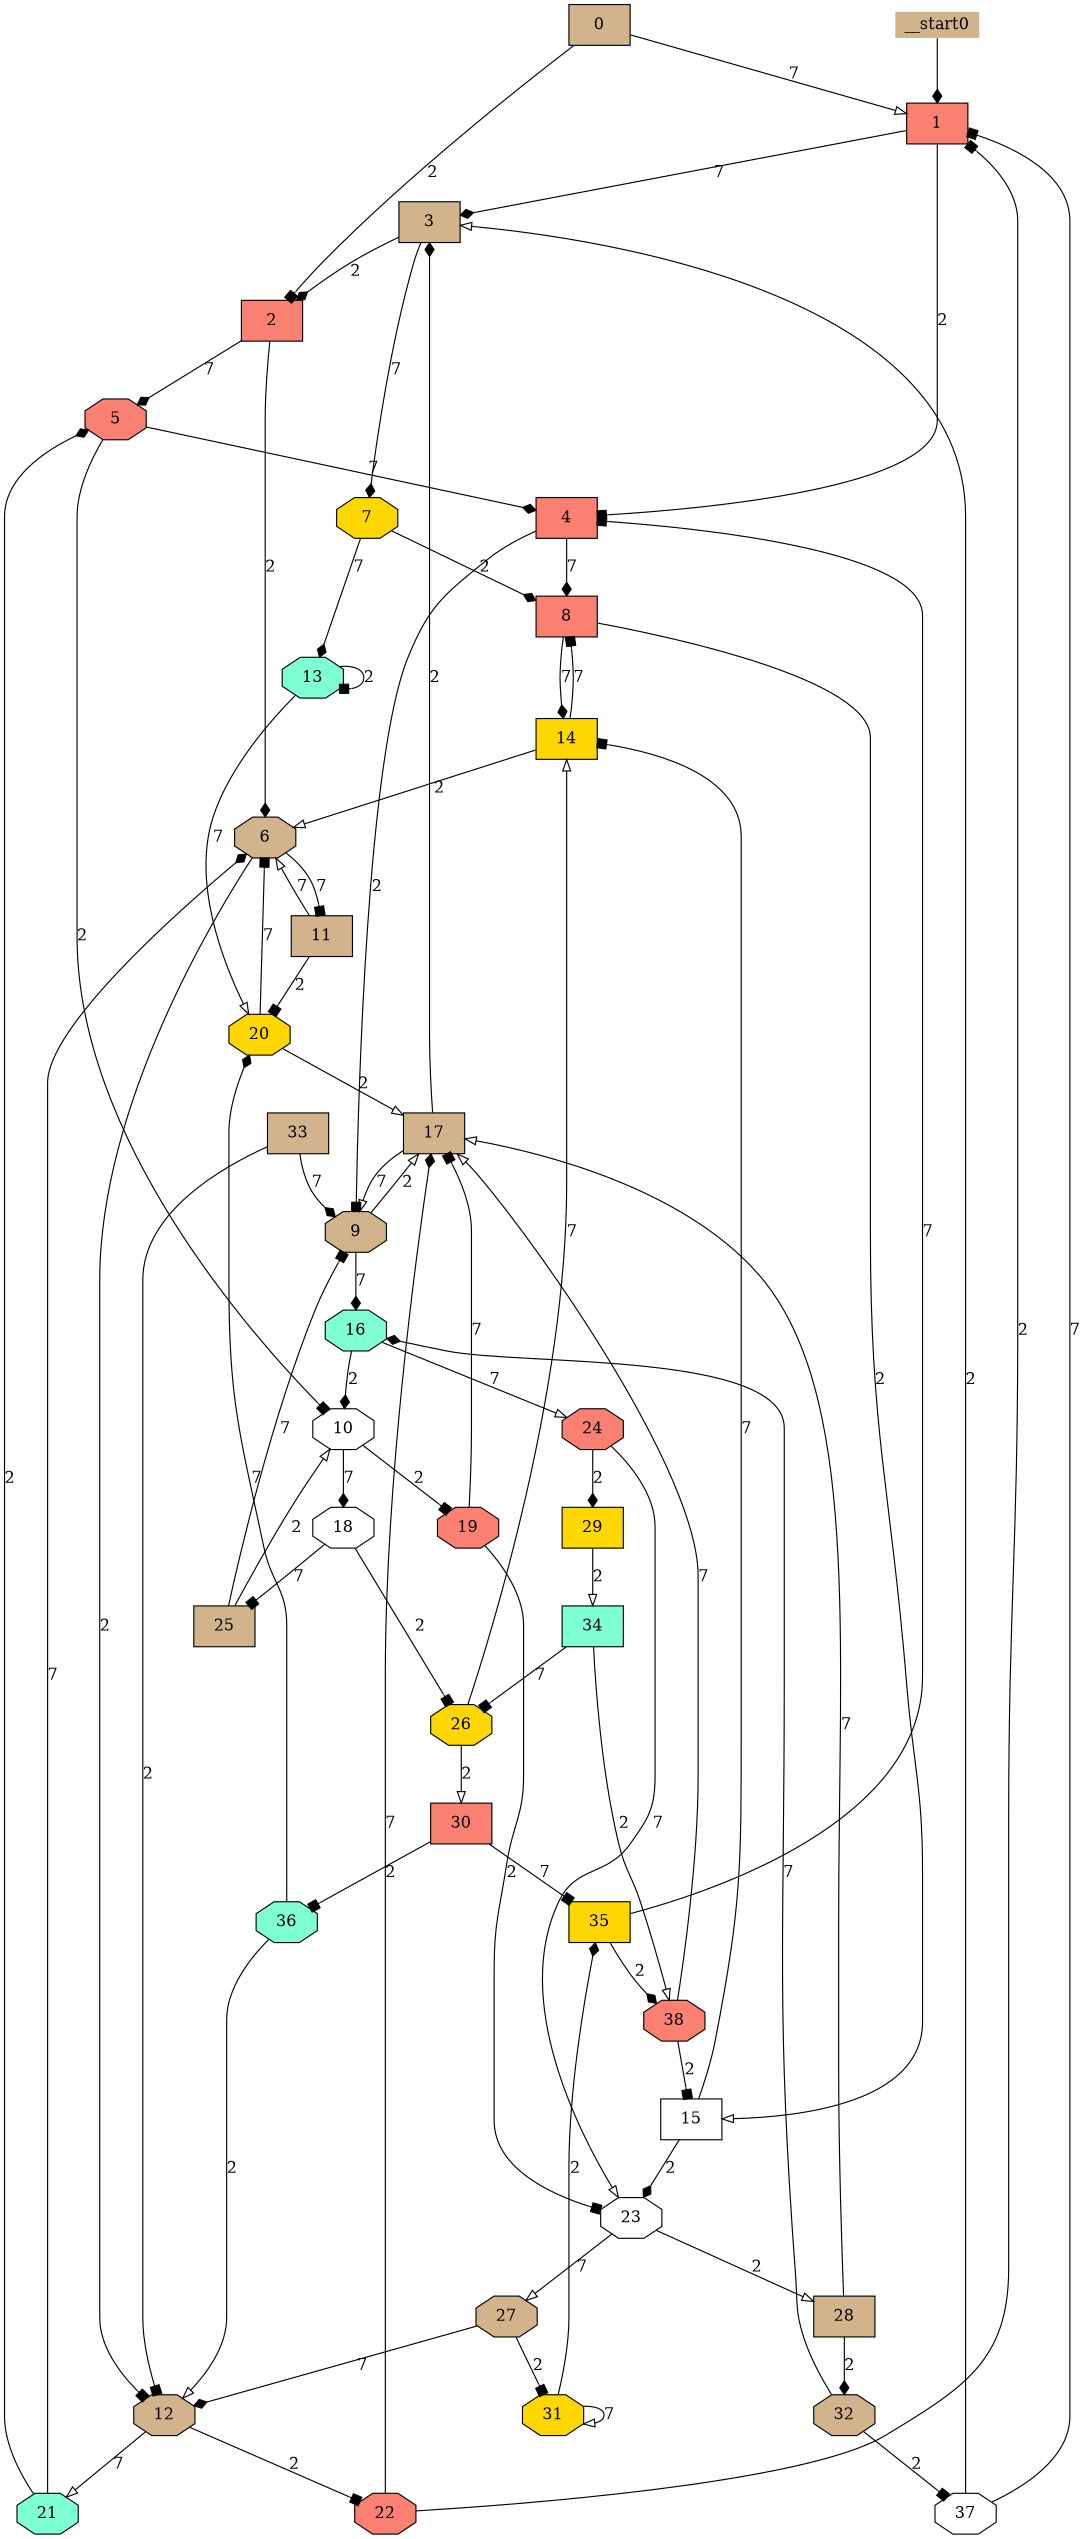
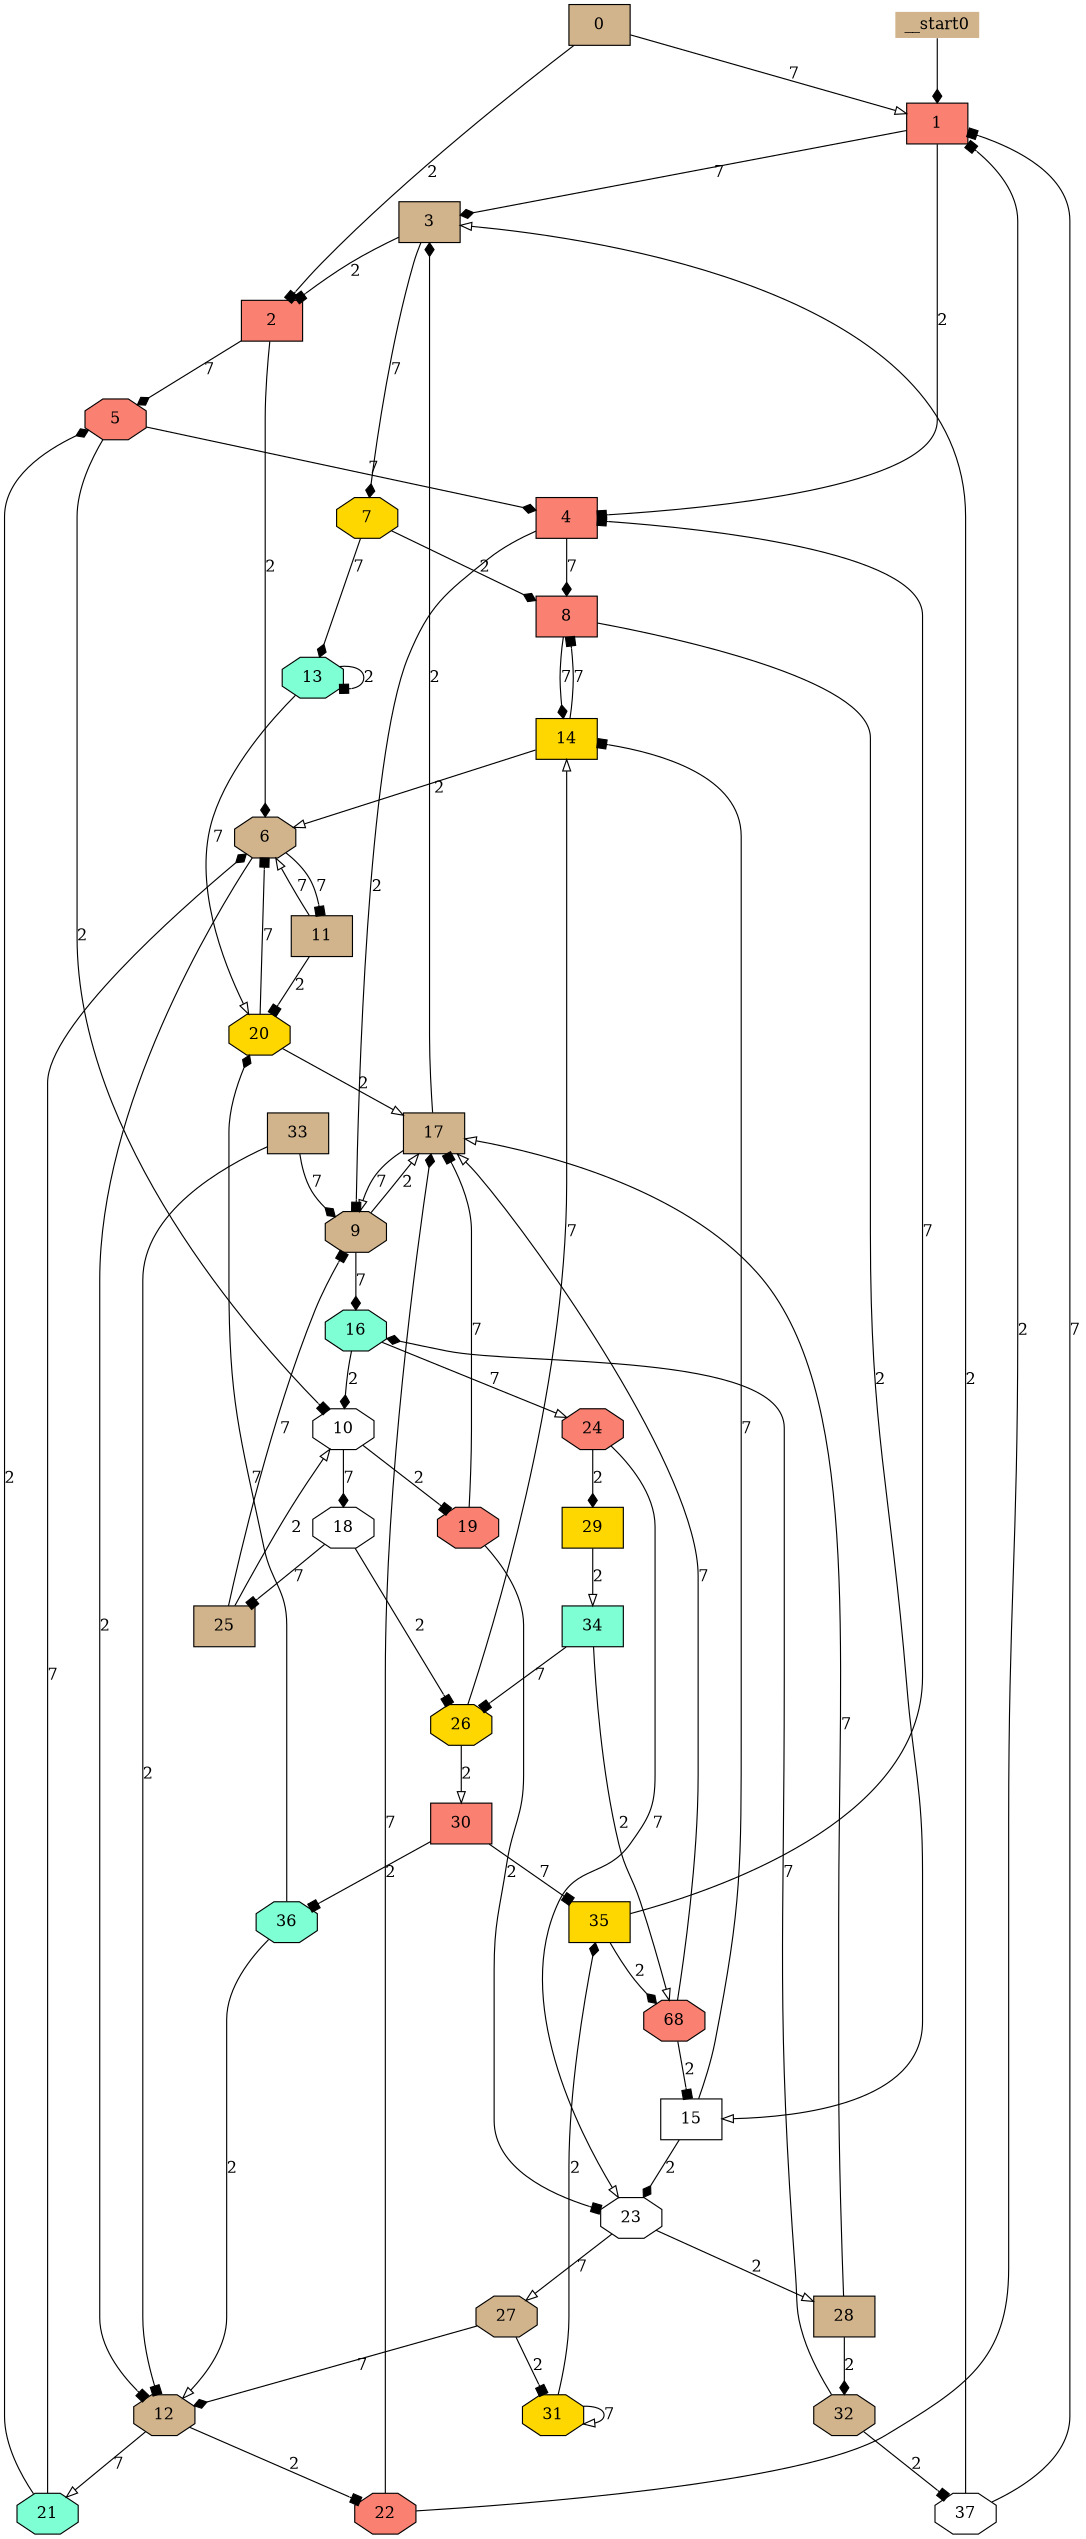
edge "3" -> "2": arrowhead diamond -> box
node "38": label "38" -> "68"
